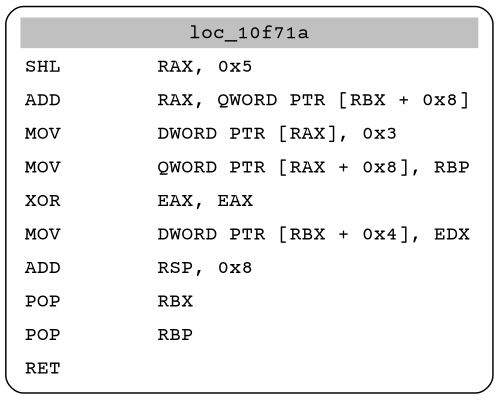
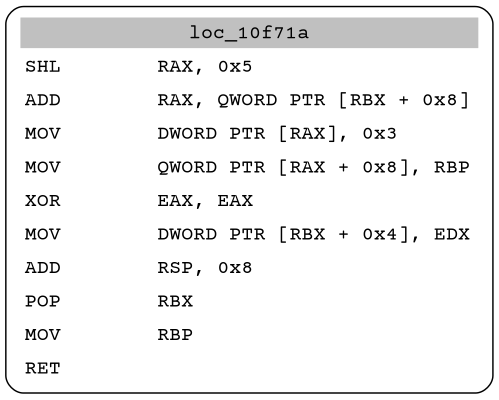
node "loc_10f71a": text "POP        RBP" -> "MOV        RBP"
